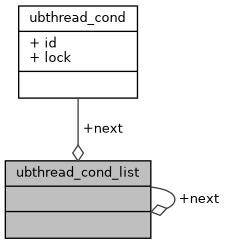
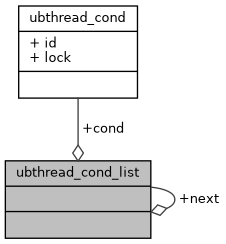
edge "ubthread_cond" -> "ubthread_cond_list": label " +next" -> " +cond"
